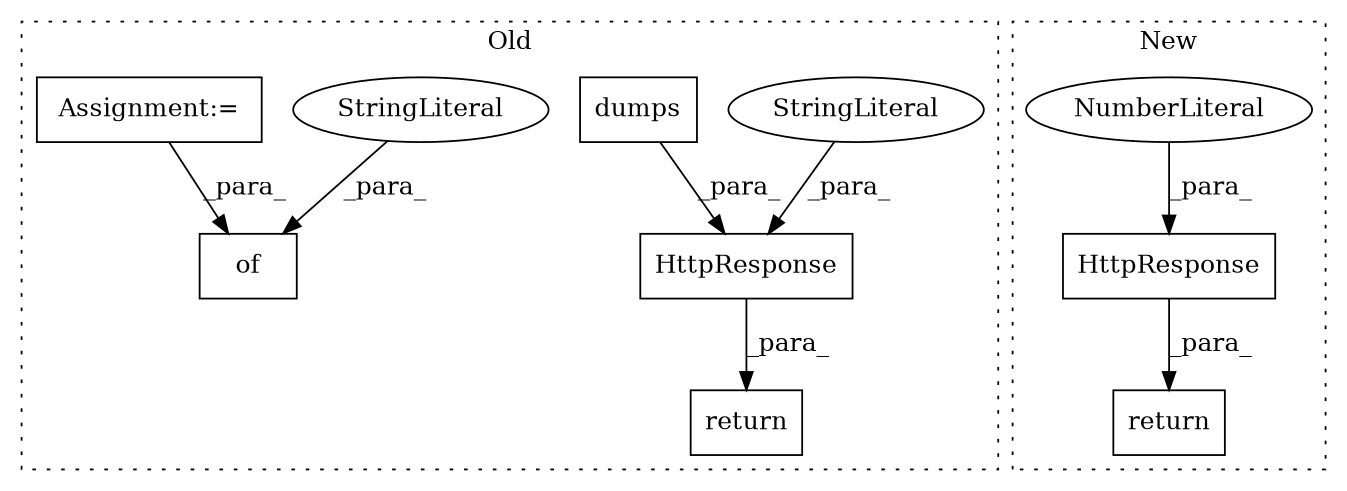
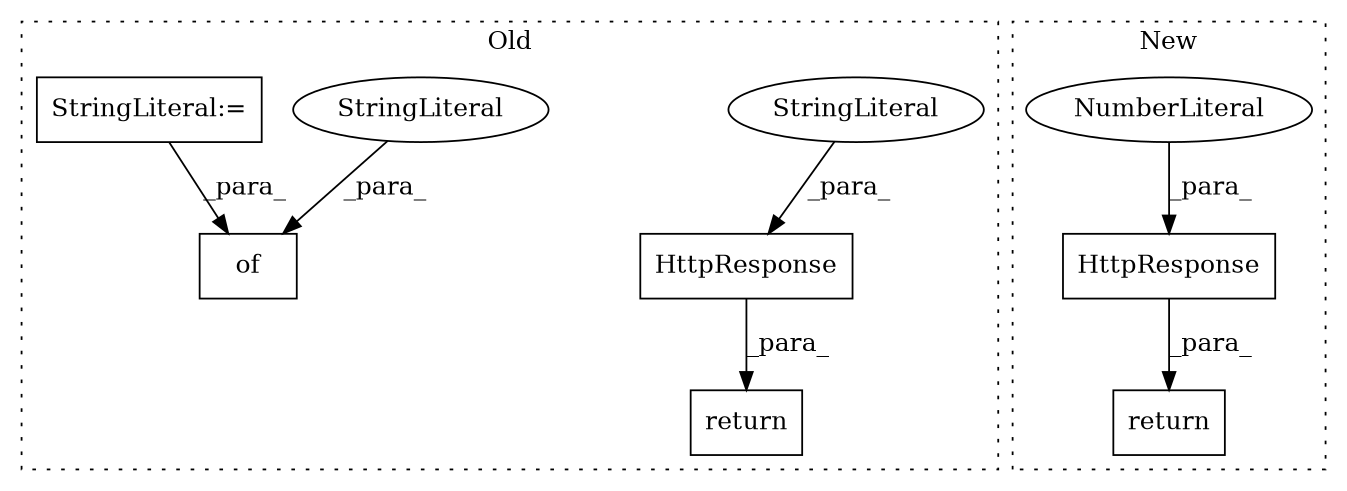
node "Assignment:=": label "Assignment:=" -> "StringLiteral:="
node "dumps": removed
